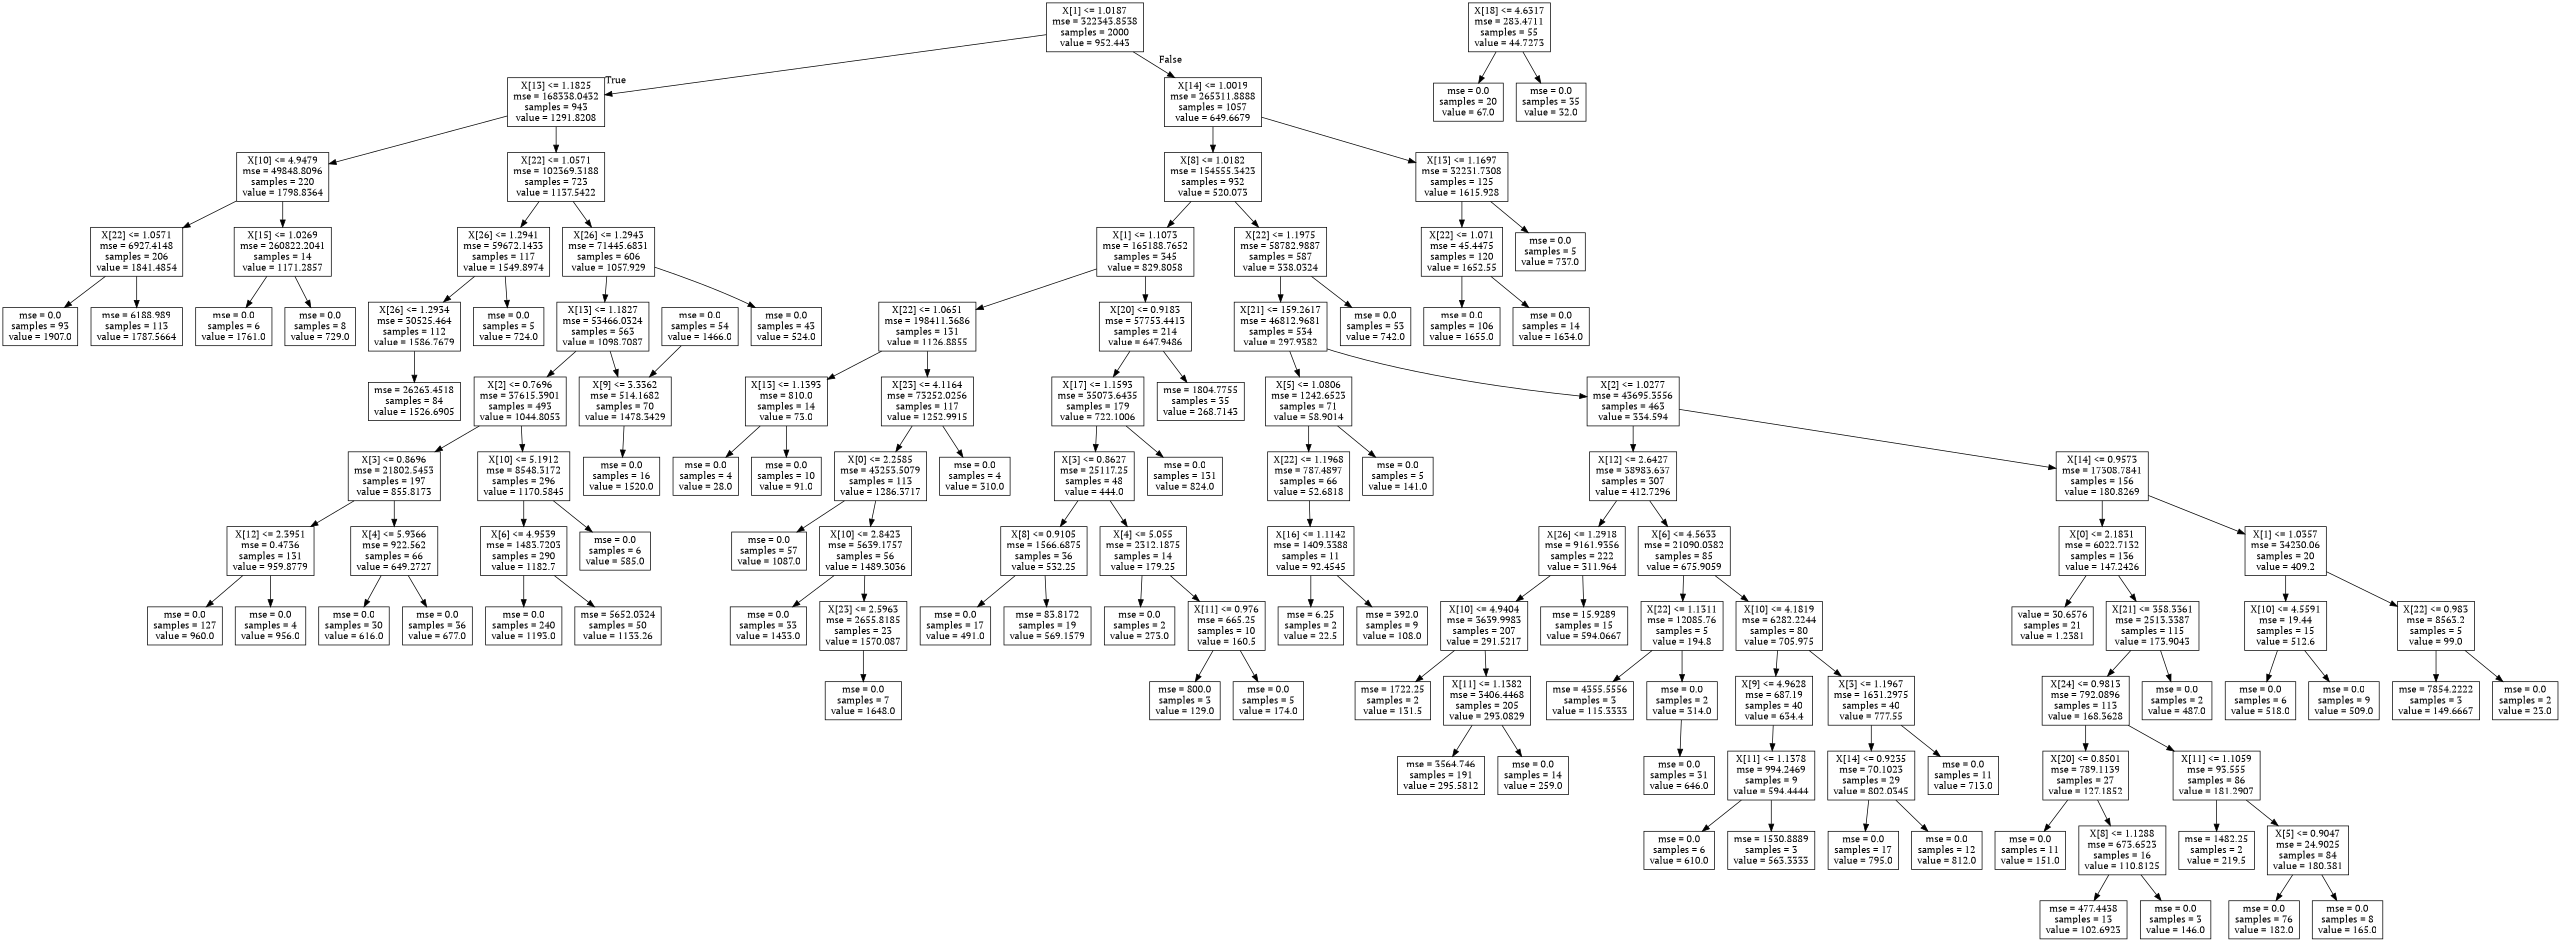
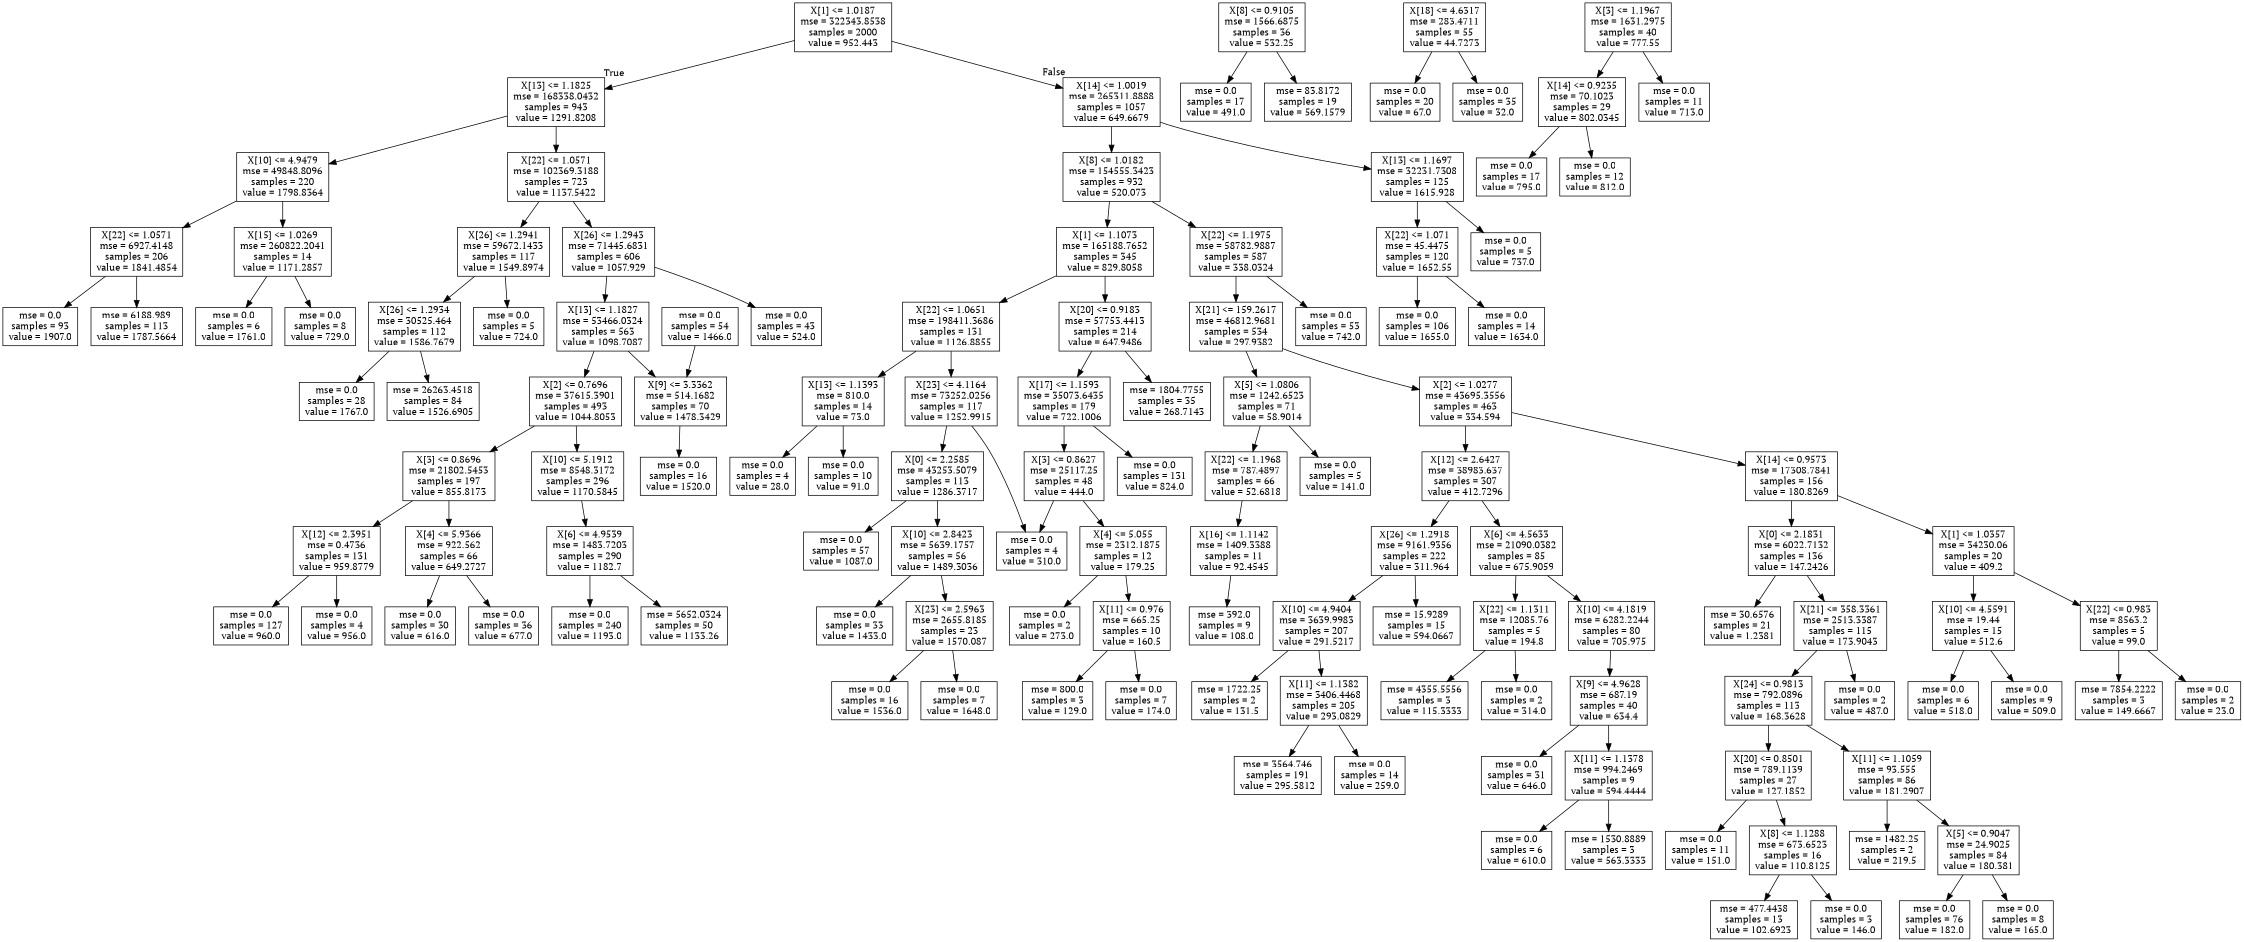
node "mse = 0.0 samples = 28 value = 1767.0": added
edge "X[3] <= 0.8627 mse = 25117.25 samples = 48 value = 444.0" -> "X[8] <= 0.9105 mse = 1566.6875 samples = 36 value = 532.25": now "X[3] <= 0.8627 mse = 25117.25 samples = 48 value = 444.0" -> "mse = 0.0 samples = 4 value = 310.0"
node "mse = 0.0 samples = 6 value = 585.0": removed
node "X[4] <= 5.055 mse = 2312.1875 samples = 14 value = 179.25": label "X[4] <= 5.055 mse = 2312.1875 samples = 14 value = 179.25" -> "X[4] <= 5.055 mse = 2312.1875 samples = 12 value = 179.25"
node "mse = 6.25 samples = 2 value = 22.5": removed
node "value = 30.6576 samples = 21 value = 1.2381": label "value = 30.6576 samples = 21 value = 1.2381" -> "mse = 30.6576 samples = 21 value = 1.2381"
edge "X[10] <= 4.1819 mse = 6282.2244 samples = 80 value = 705.975" -> "X[3] <= 1.1967 mse = 1631.2975 samples = 40 value = 777.55": removed
node "mse = 0.0 samples = 16 value = 1536.0": added
node "mse = 0.0 samples = 5 value = 174.0": label "mse = 0.0 samples = 5 value = 174.0" -> "mse = 0.0 samples = 7 value = 174.0"
edge "mse = 0.0 samples = 2 value = 314.0" -> "mse = 0.0 samples = 31 value = 646.0": now "X[9] <= 4.9628 mse = 687.19 samples = 40 value = 634.4" -> "mse = 0.0 samples = 31 value = 646.0"
